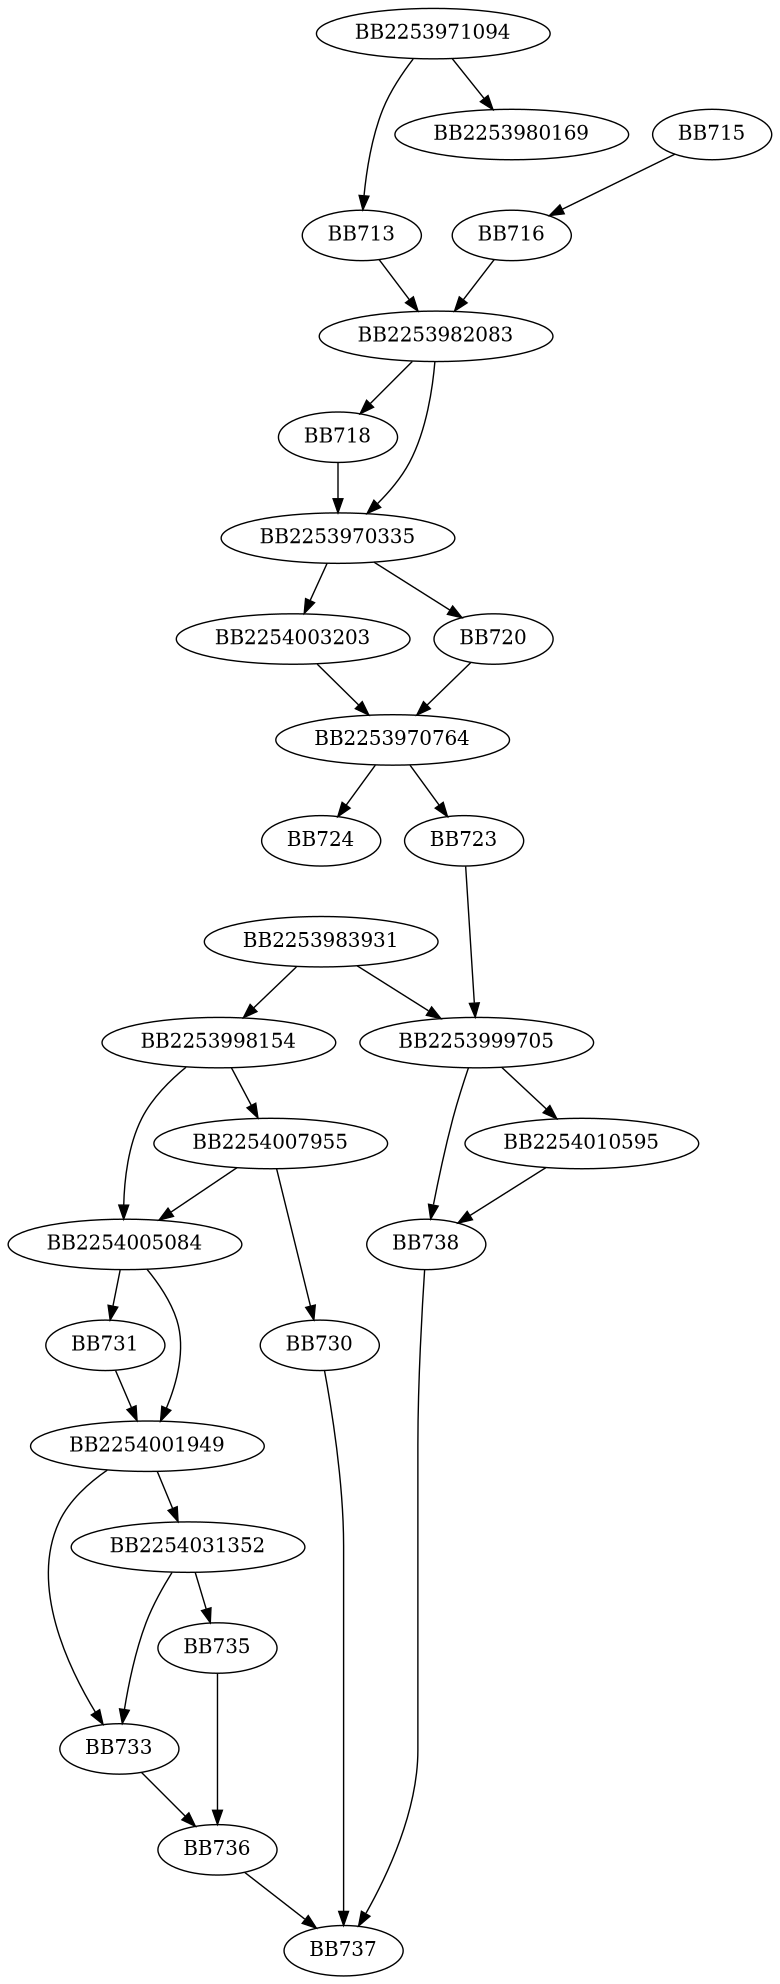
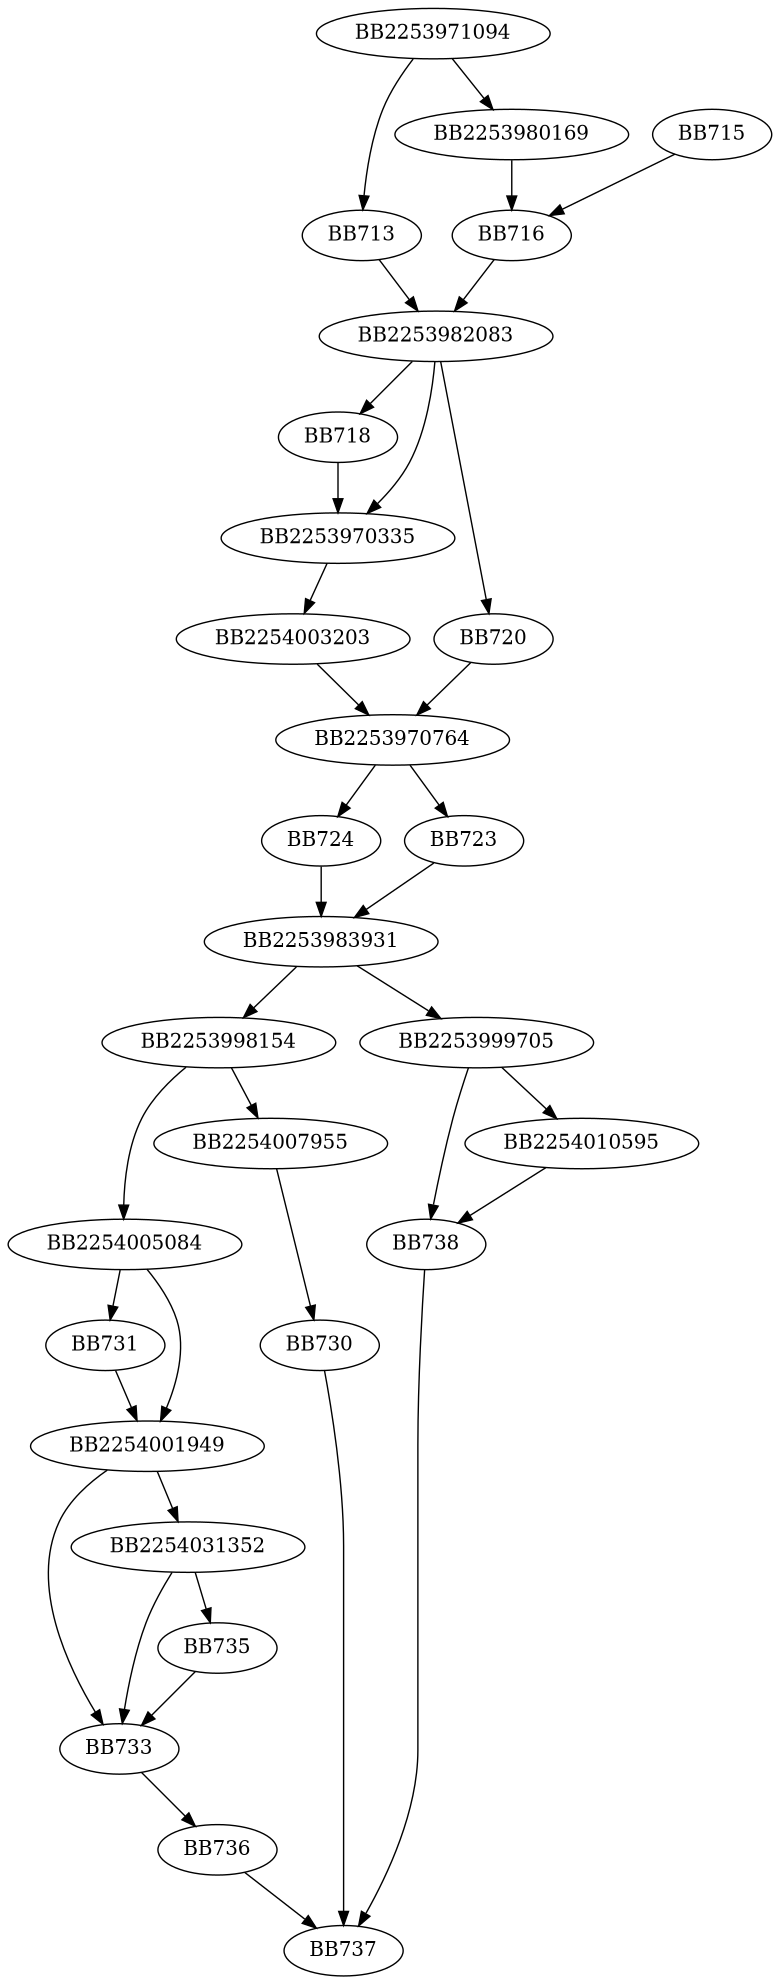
edge "BB2253980169" -> "BB716": added
edge "BB2253970335" -> "BB720": now "BB2253982083" -> "BB720"
edge "BB724" -> "BB2253983931": added
edge "BB723" -> "BB2253999705": now "BB723" -> "BB2253983931"
edge "BB2254007955" -> "BB2254005084": removed
edge "BB735" -> "BB736": now "BB735" -> "BB733"
